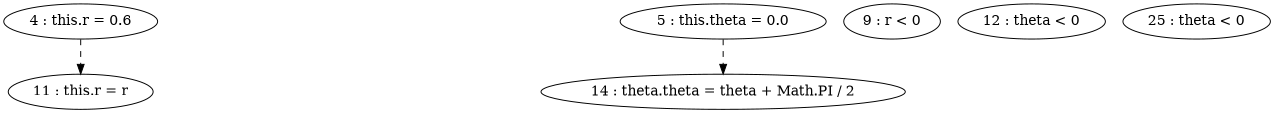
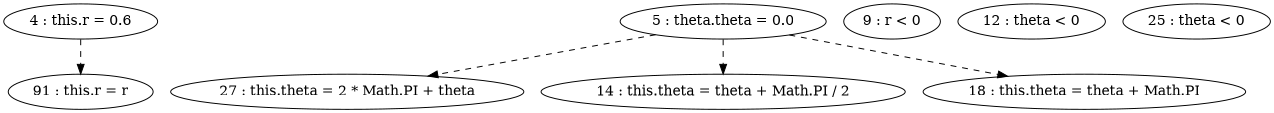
node "5 : this.theta = 0.0": label "5 : this.theta = 0.0" -> "5 : theta.theta = 0.0"
node "11 : this.r = r": label "11 : this.r = r" -> "91 : this.r = r"
node "27 : this.theta = 2 * Math.PI + theta": added
node "14 : theta.theta = theta + Math.PI / 2": label "14 : theta.theta = theta + Math.PI / 2" -> "14 : this.theta = theta + Math.PI / 2"
node "18 : this.theta = theta + Math.PI": added
